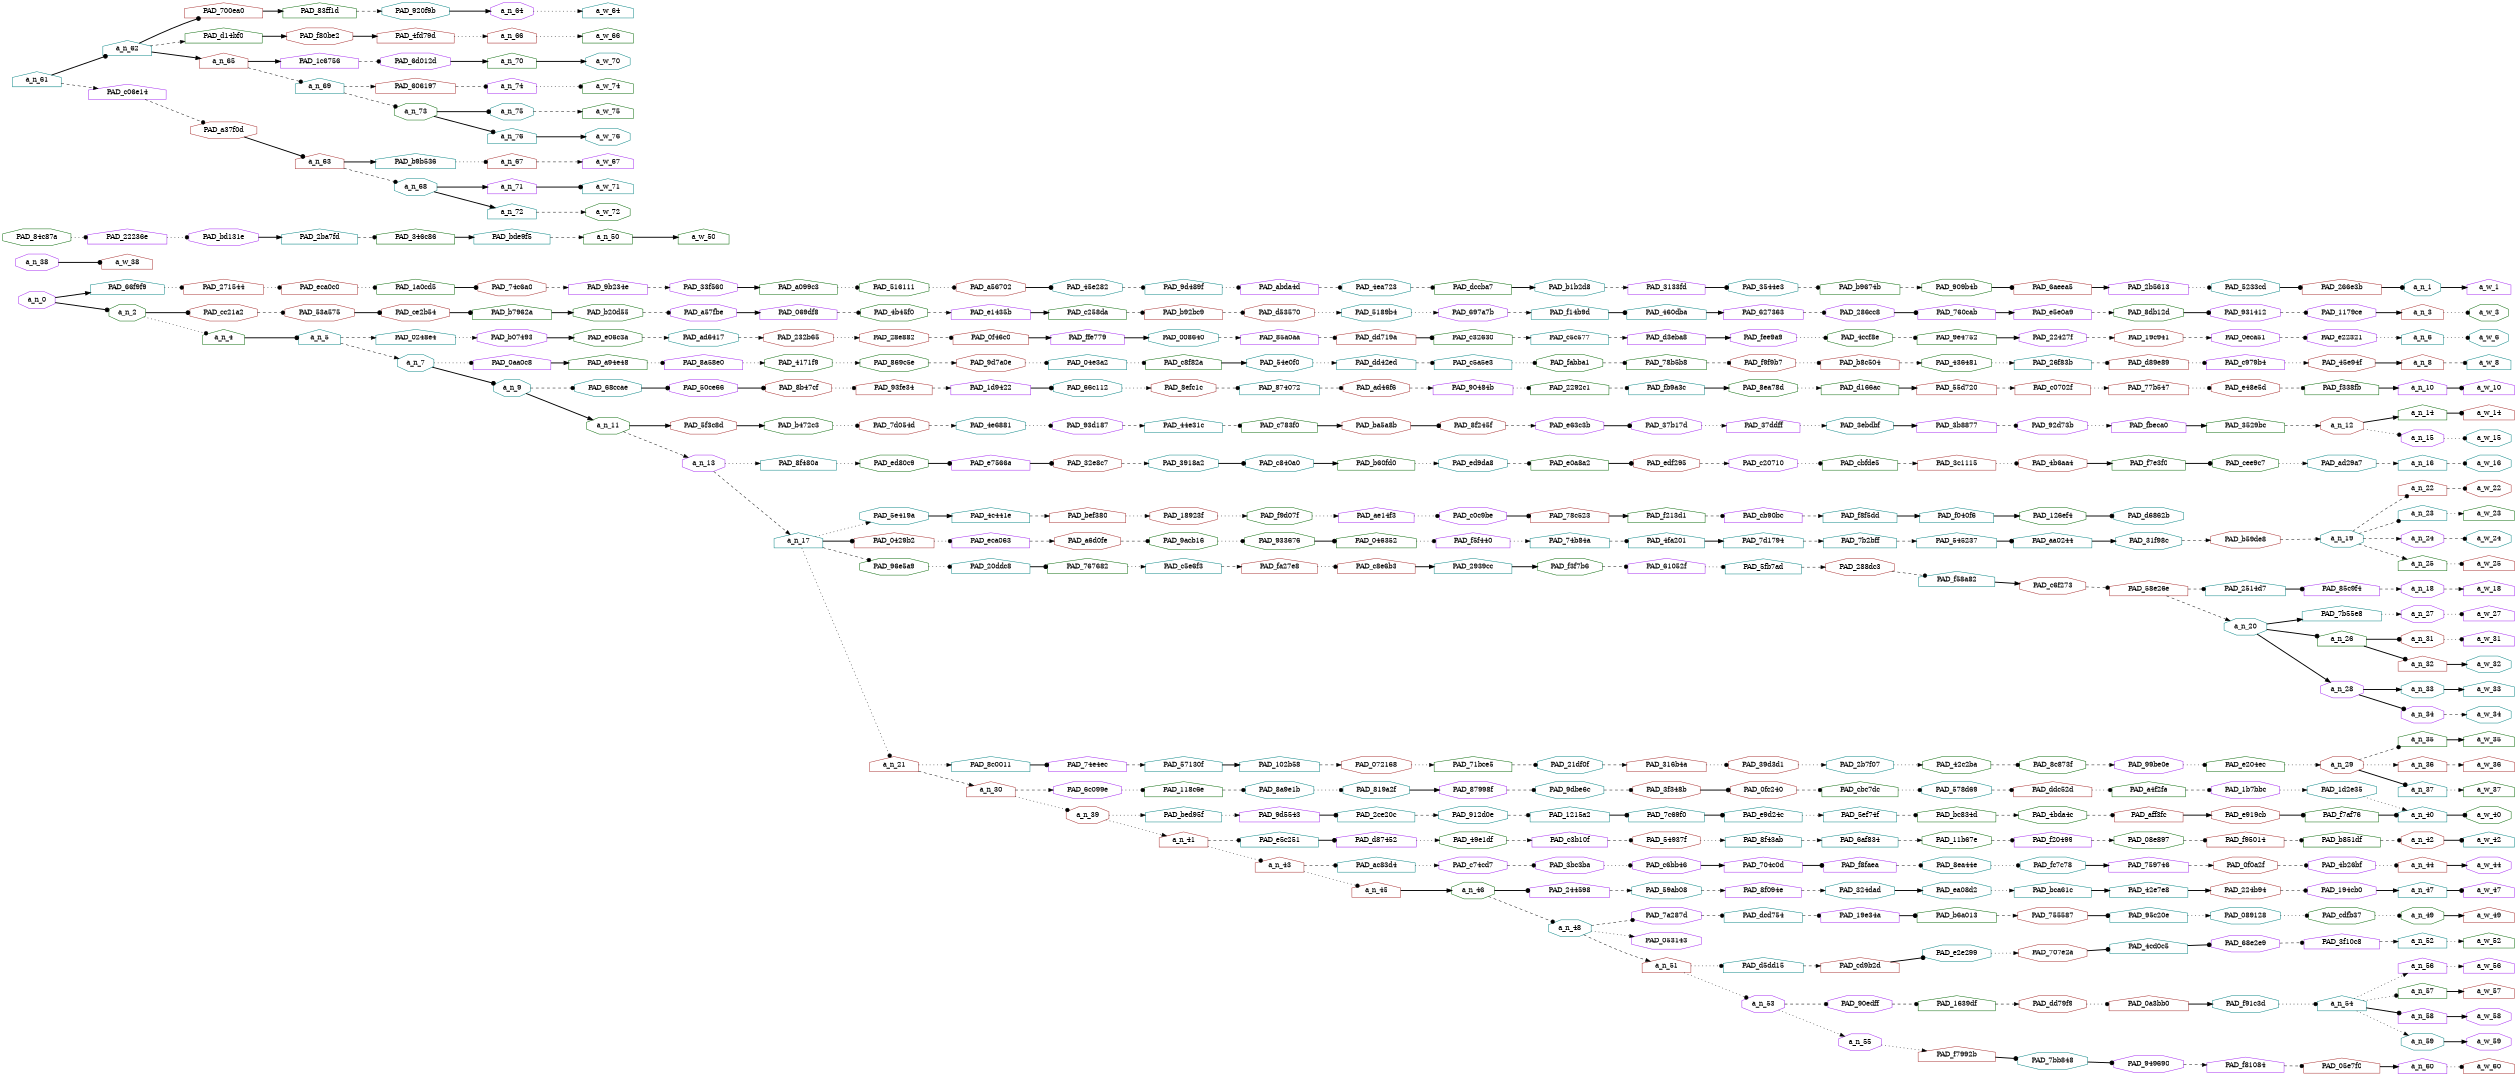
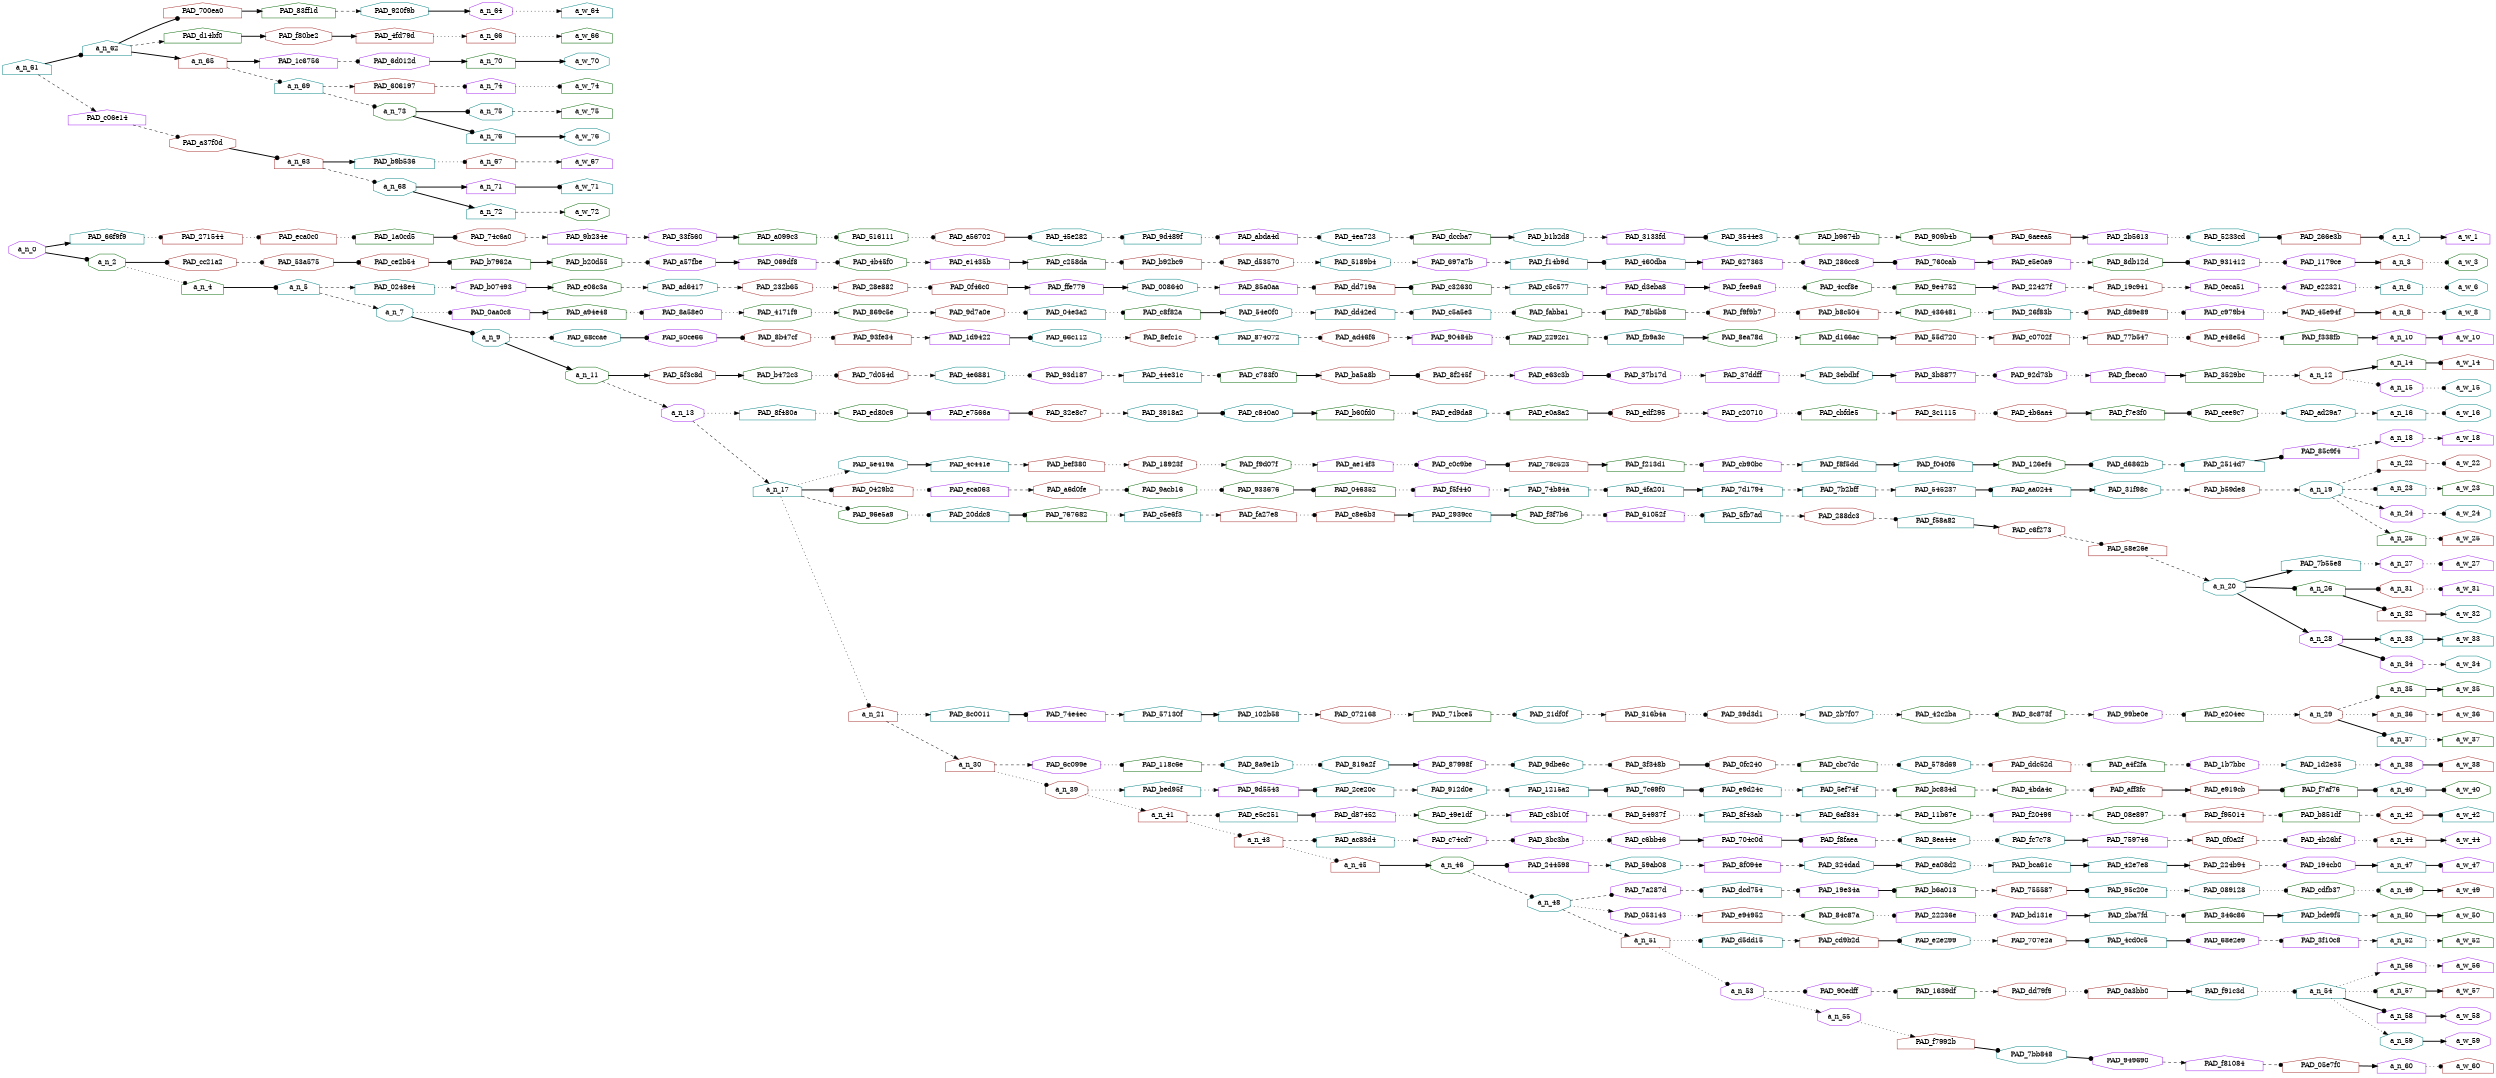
edge "PAD_58e26e" -> "PAD_2514d7": now "PAD_d6862b" -> "PAD_2514d7"
edge "PAD_1d2e35" -> "a_n_40": now "PAD_1d2e35" -> "a_n_38"
node "PAD_e94952": added
